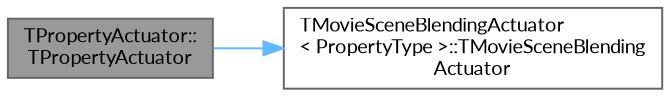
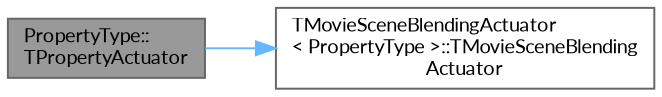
node "TPropertyActuator:: TPropertyActuator": label "TPropertyActuator:: TPropertyActuator" -> "PropertyType:: TPropertyActuator"
